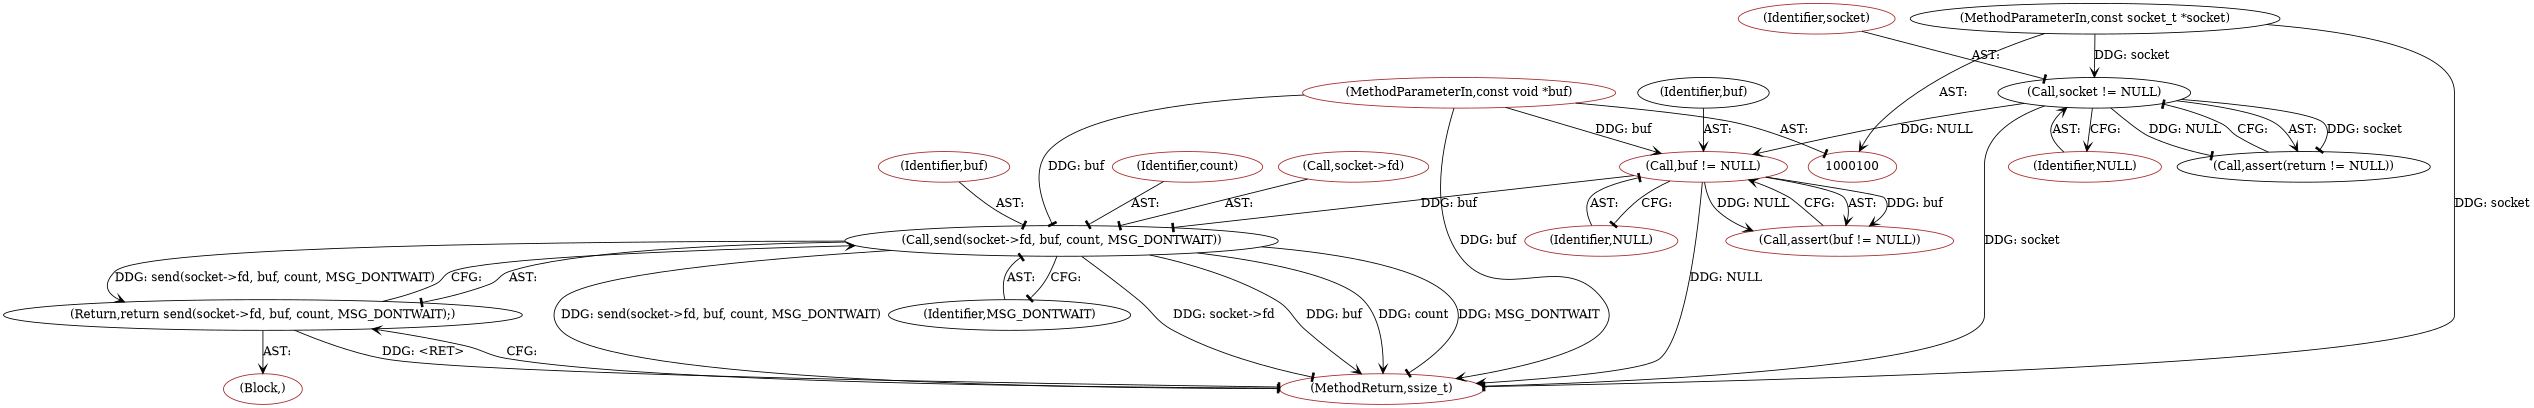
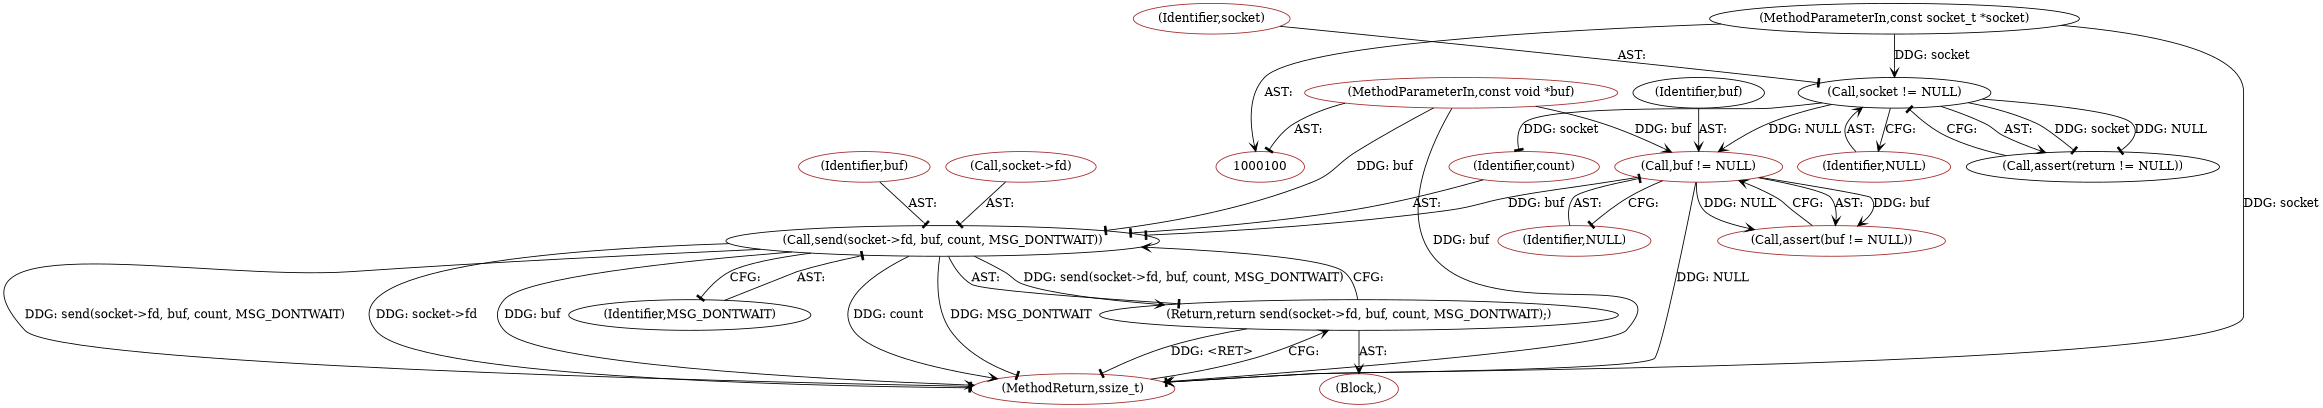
edge "(Call,socket != NULL)" -> "(MethodReturn,ssize_t)": now "(Call,socket != NULL)" -> "(Identifier,count)"
